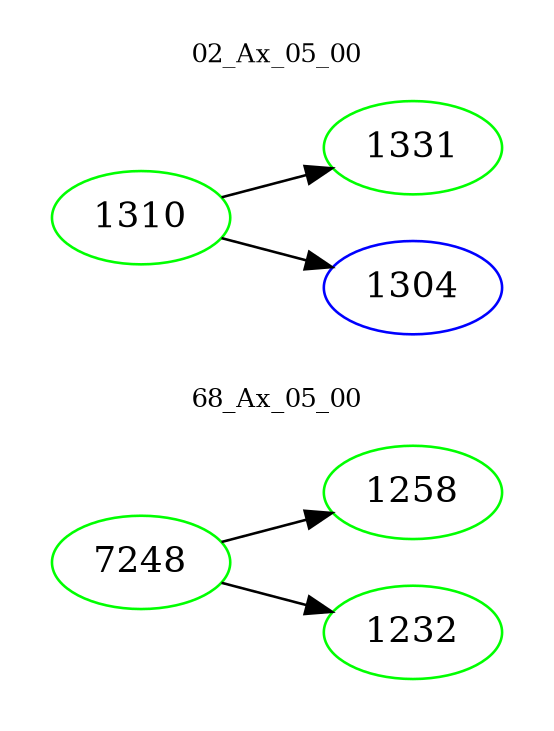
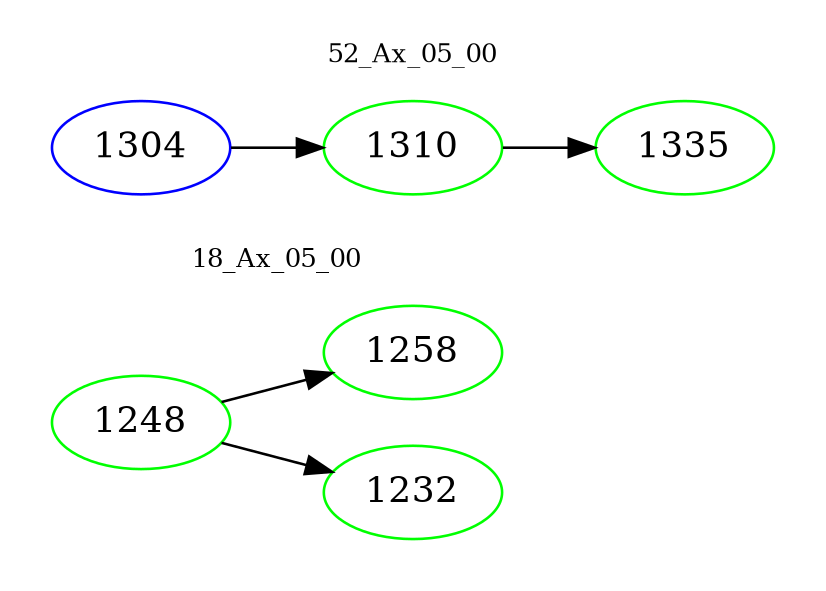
cluster "02_Ax_05_00": label "02_Ax_05_00" -> "52_Ax_05_00"
node "1331": label "1331" -> "1335"
edge "1310" -> "1304": reversed
cluster "68_Ax_05_00": label "68_Ax_05_00" -> "18_Ax_05_00"
node "7248": label "7248" -> "1248"
